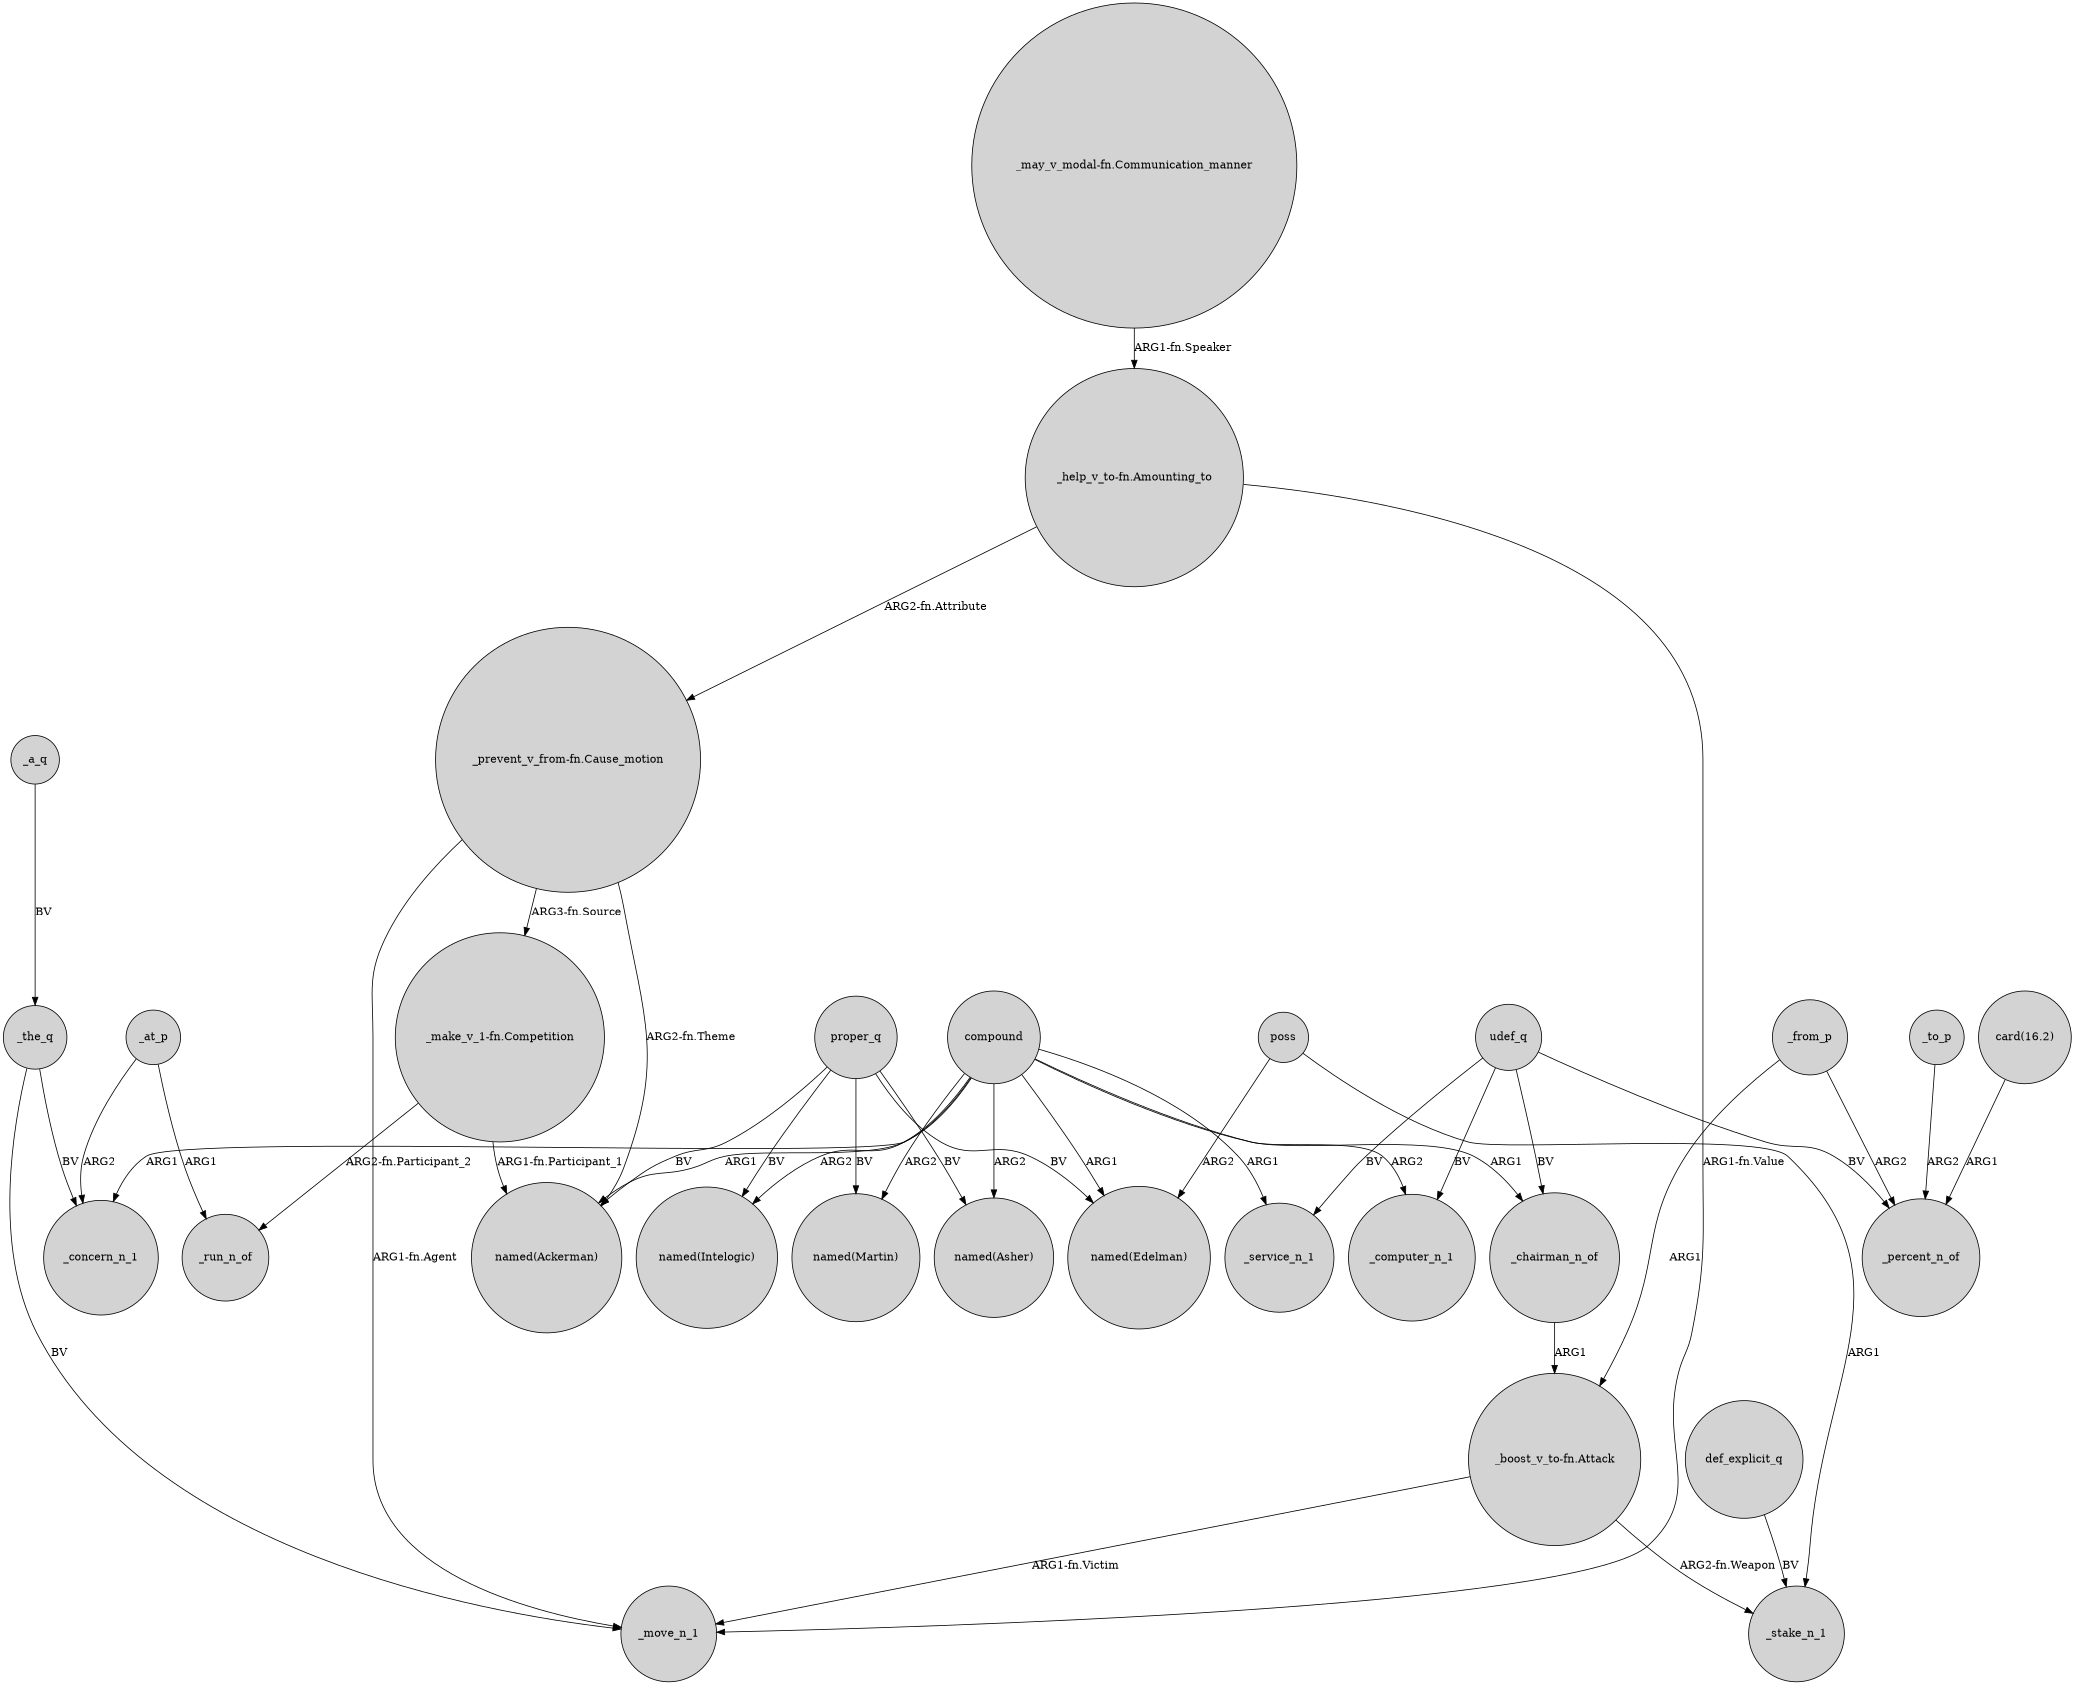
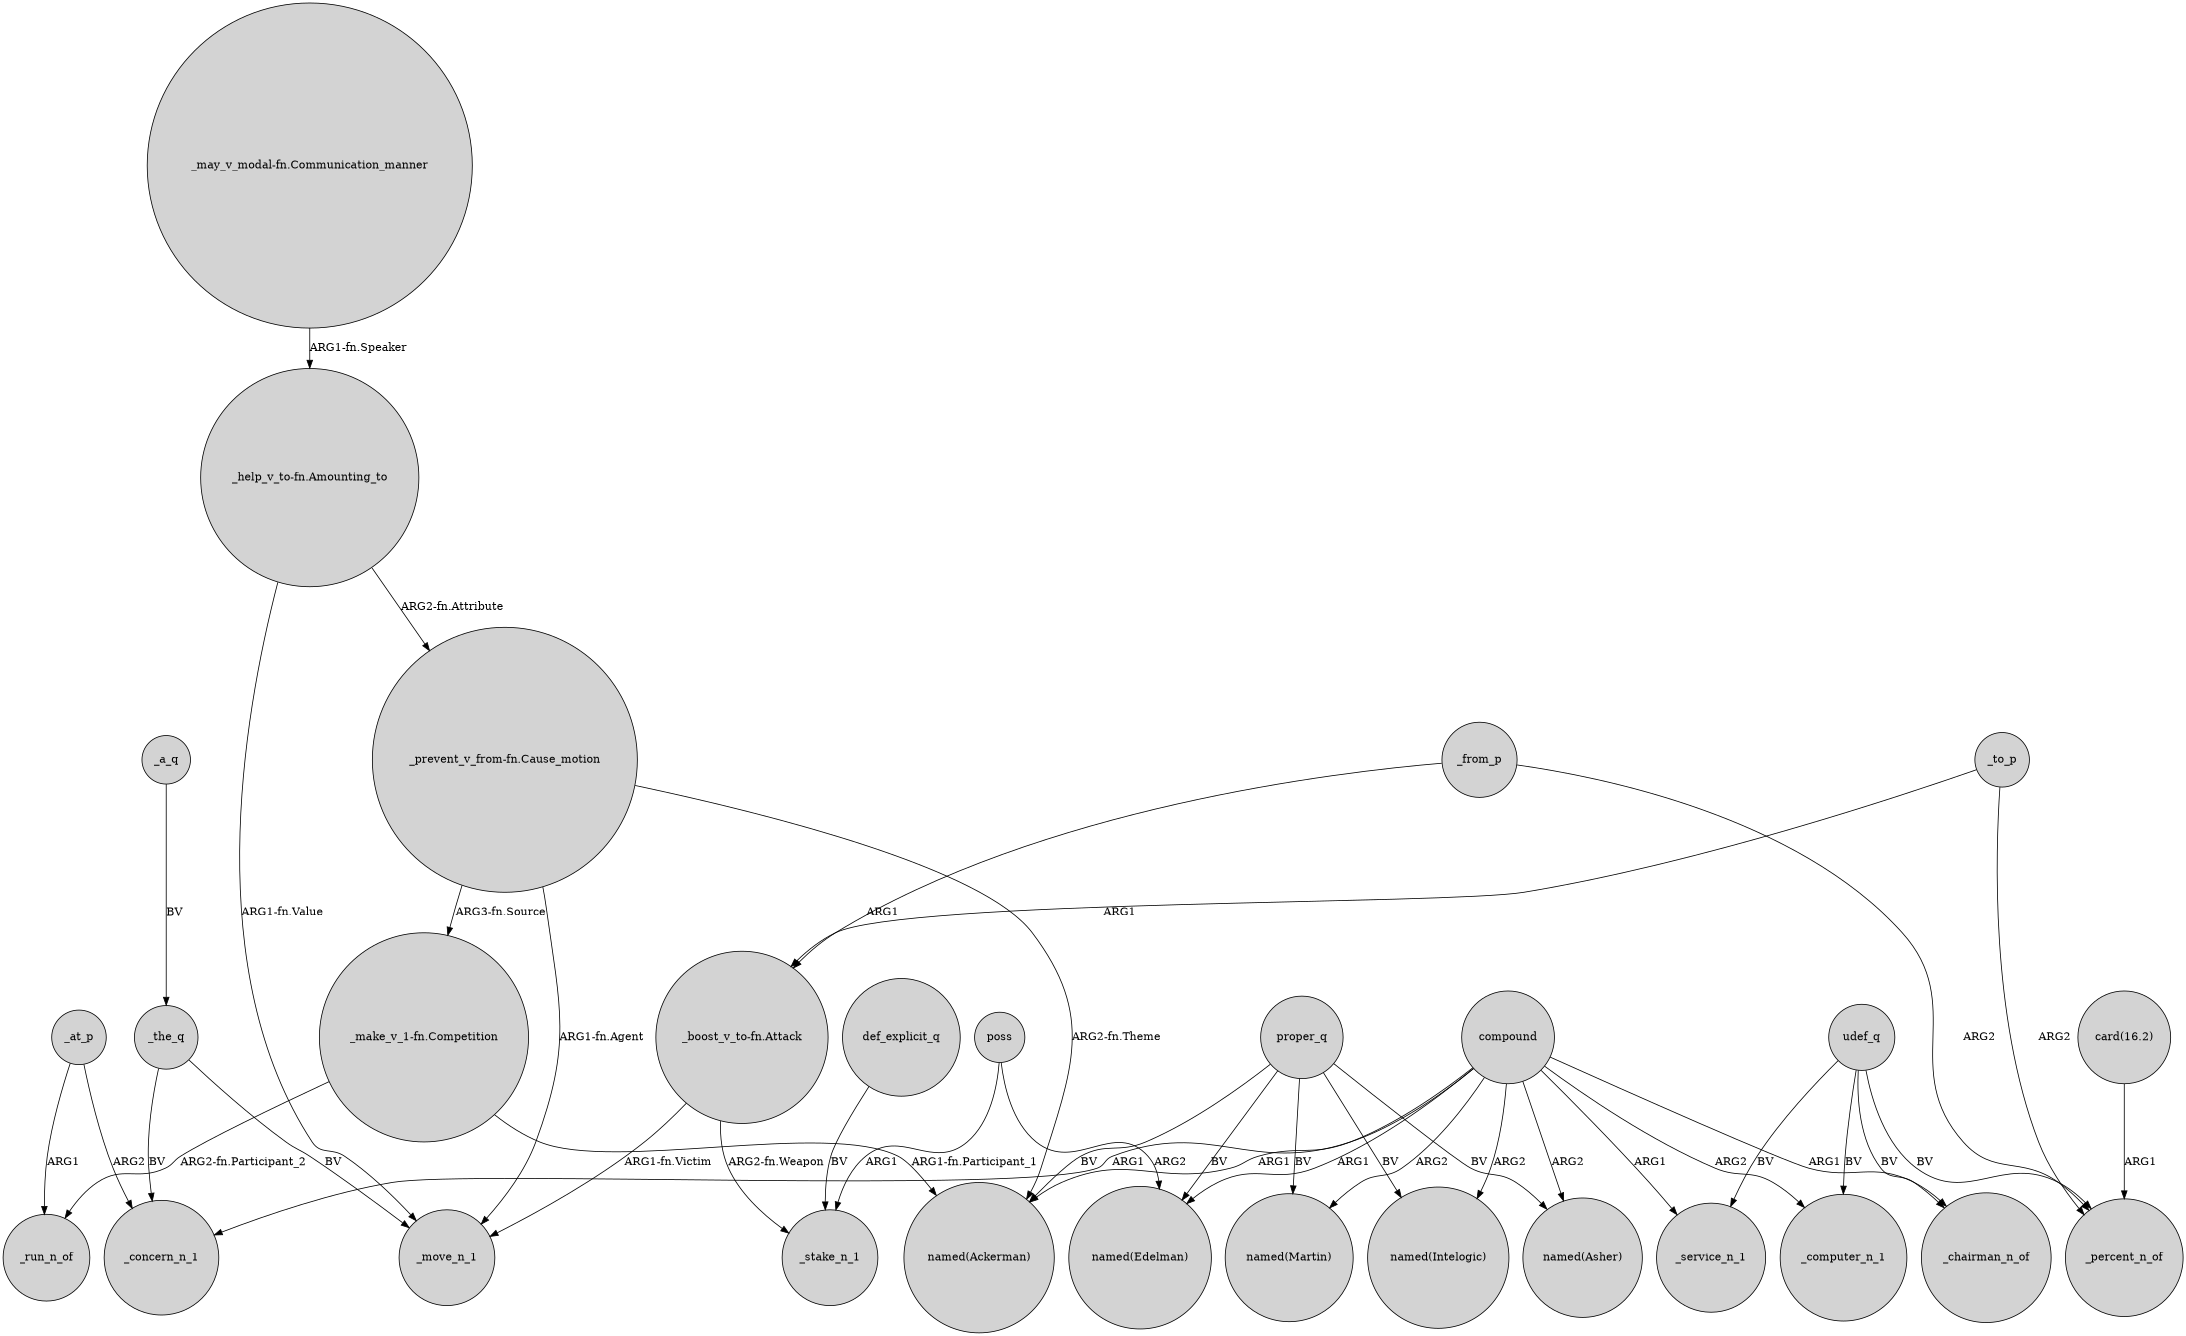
edge "_chairman_n_of" -> "_boost_v_to-fn.Attack": now "_to_p" -> "_boost_v_to-fn.Attack"
